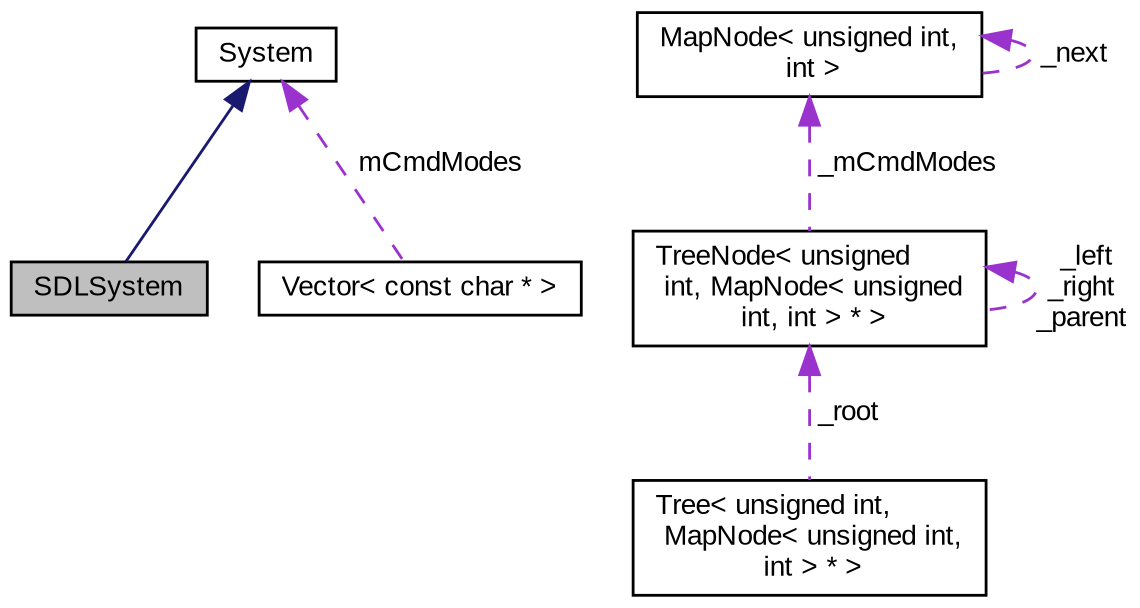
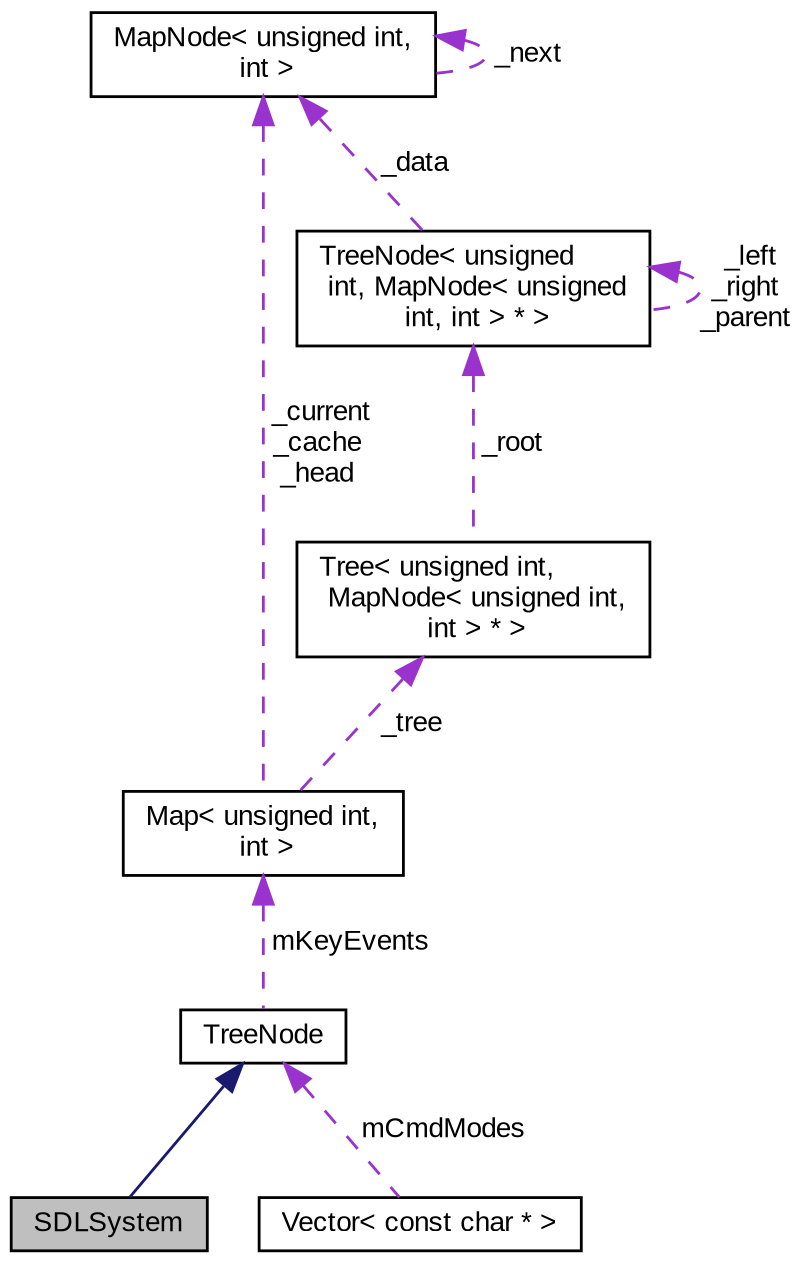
node "System": label "System" -> "TreeNode"
edge "TreeNode< unsigned int, MapNode< unsigned int, int > * >" -> "MapNode< unsigned int, int >": label " _mCmdModes" -> " _data"
node "Map< unsigned int, int >": added
